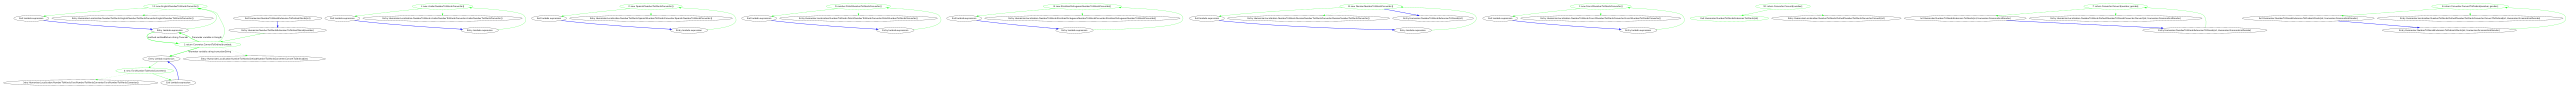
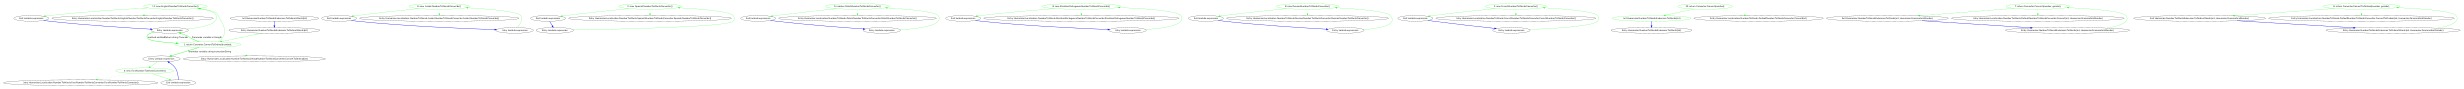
edge "8: new RussianNumberToWordsConverter()" -> "Entry Humanizer.NumberToWordsExtension.ToWords(int)": now "Exit Humanizer.NumberToWordsExtension.ToWords(int)" -> "Entry Humanizer.NumberToWordsExtension.ToWords(int)"
node "Entry Humanizer.NumberToWordsExtension.ToOrdinalWords(number)": label "Entry Humanizer.NumberToWordsExtension.ToOrdinalWords(number)" -> "Entry Humanizer.NumberToWordsExtension.ToOrdinalWords(int)"
